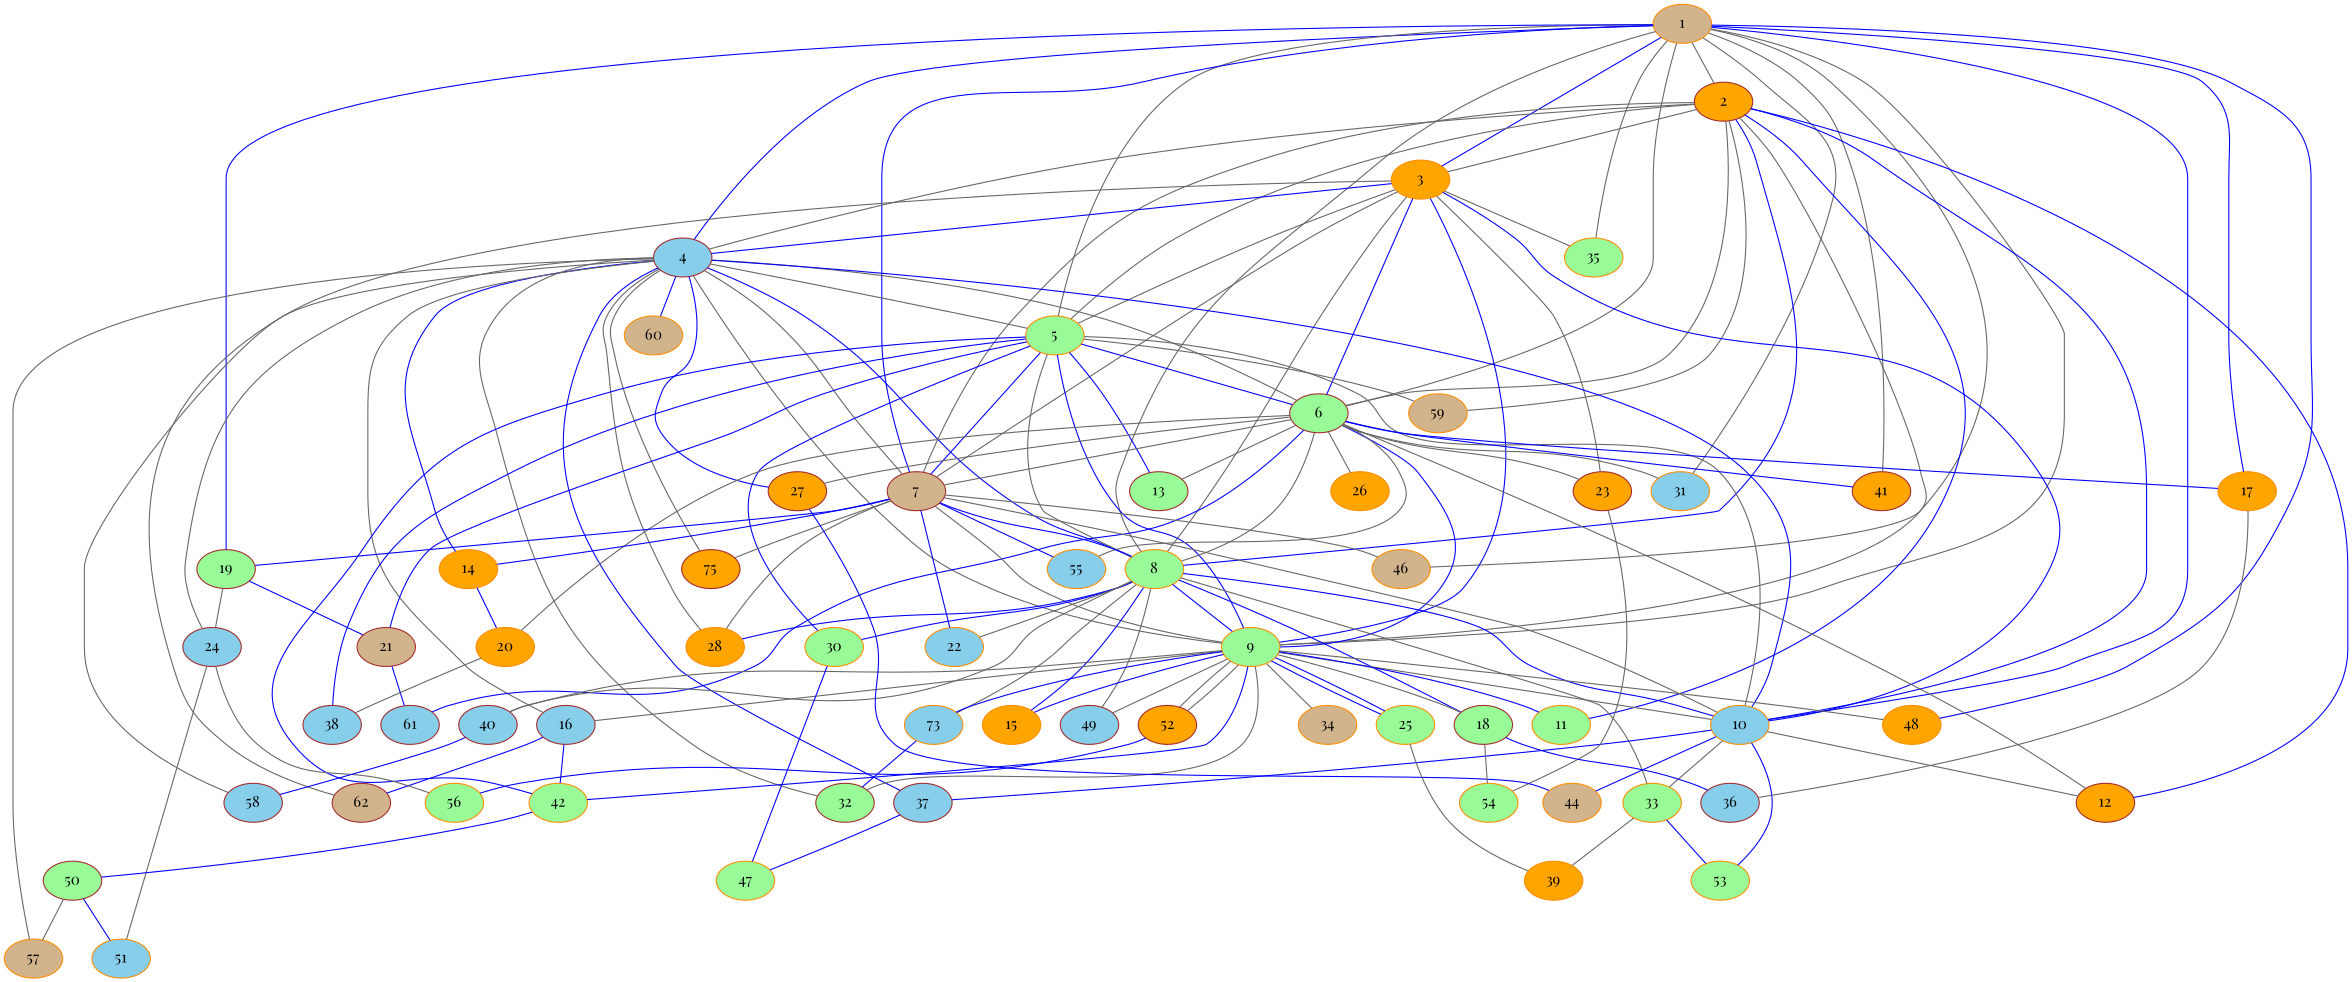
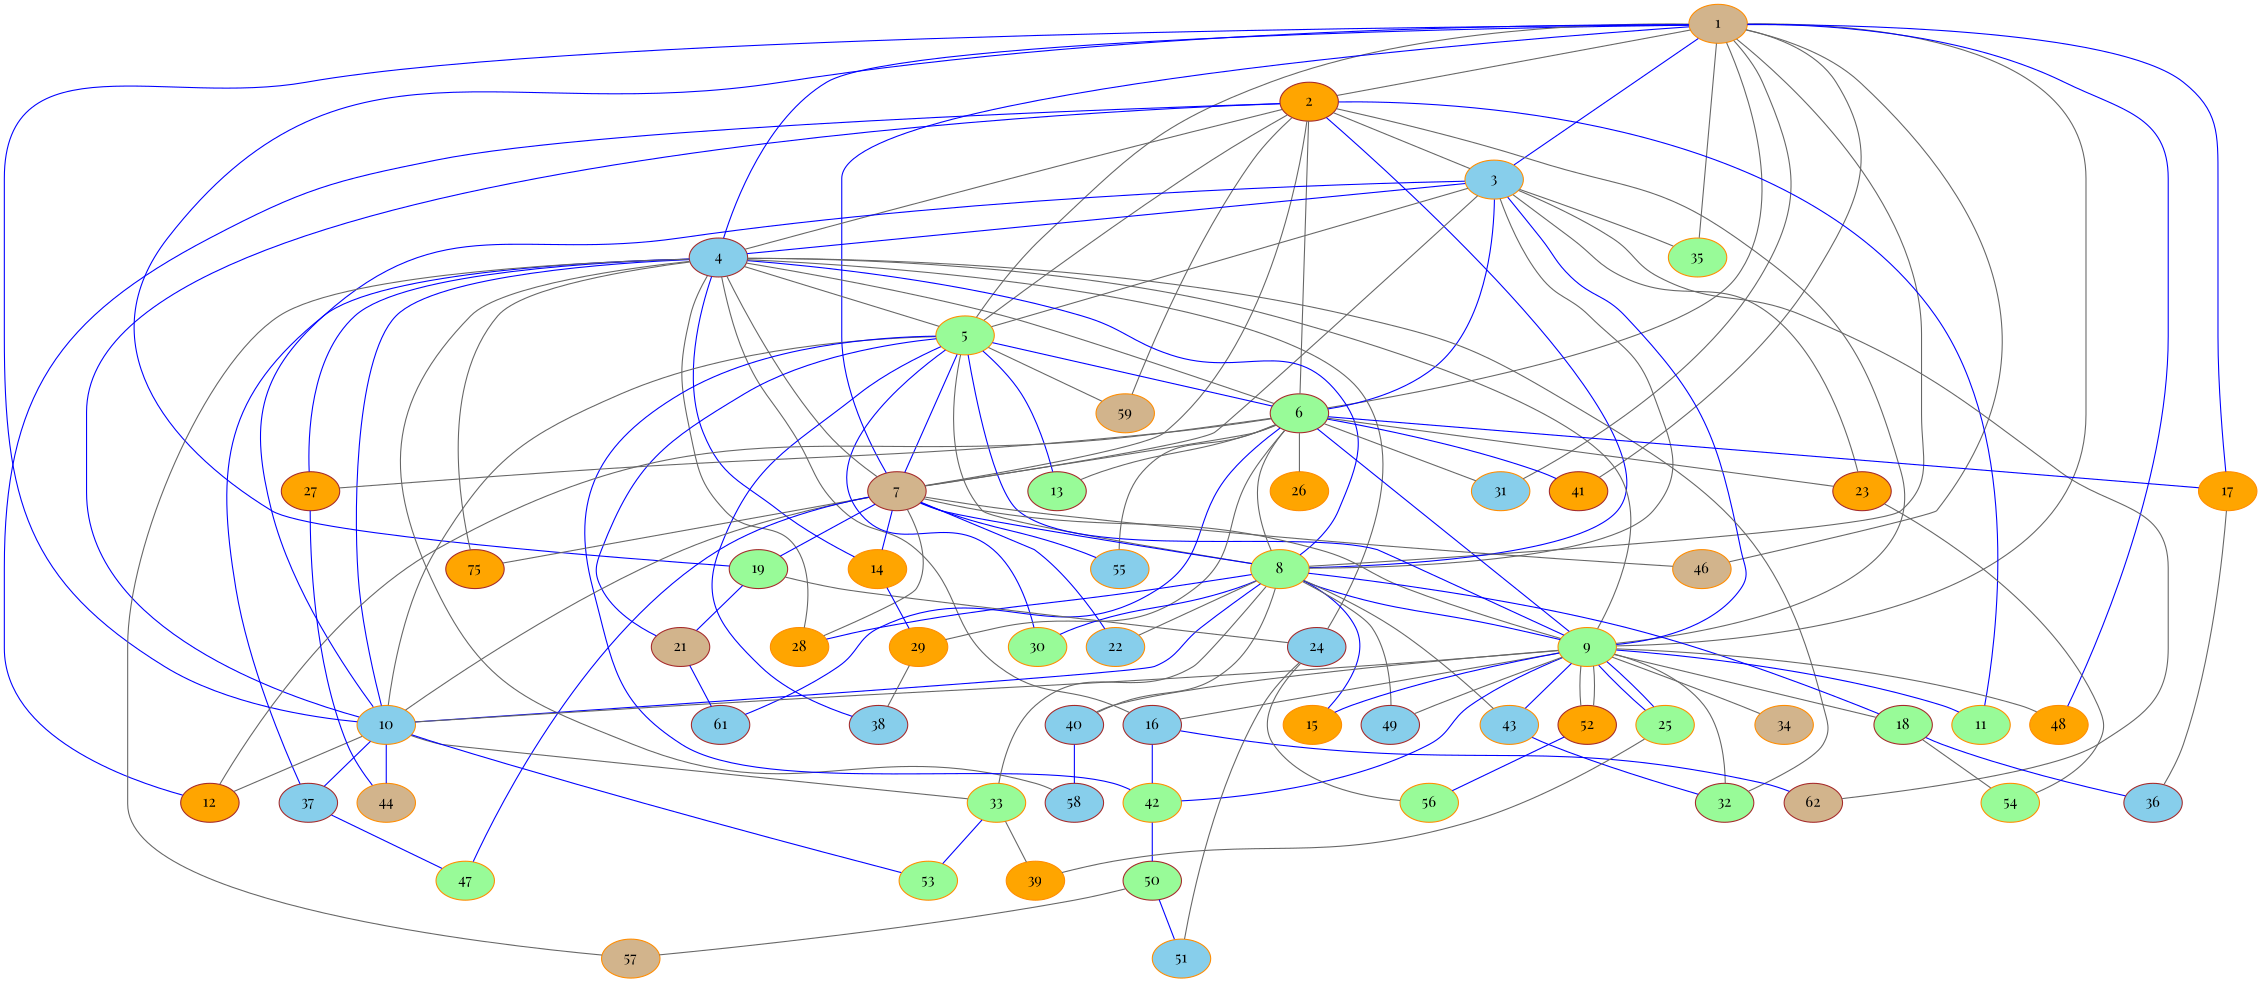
node "3": fillcolor orange -> skyblue
node "60": removed
node "20": label "20" -> "29"
node "73": label "73" -> "43"
edge "30" -- "47": now "7" -- "47"
